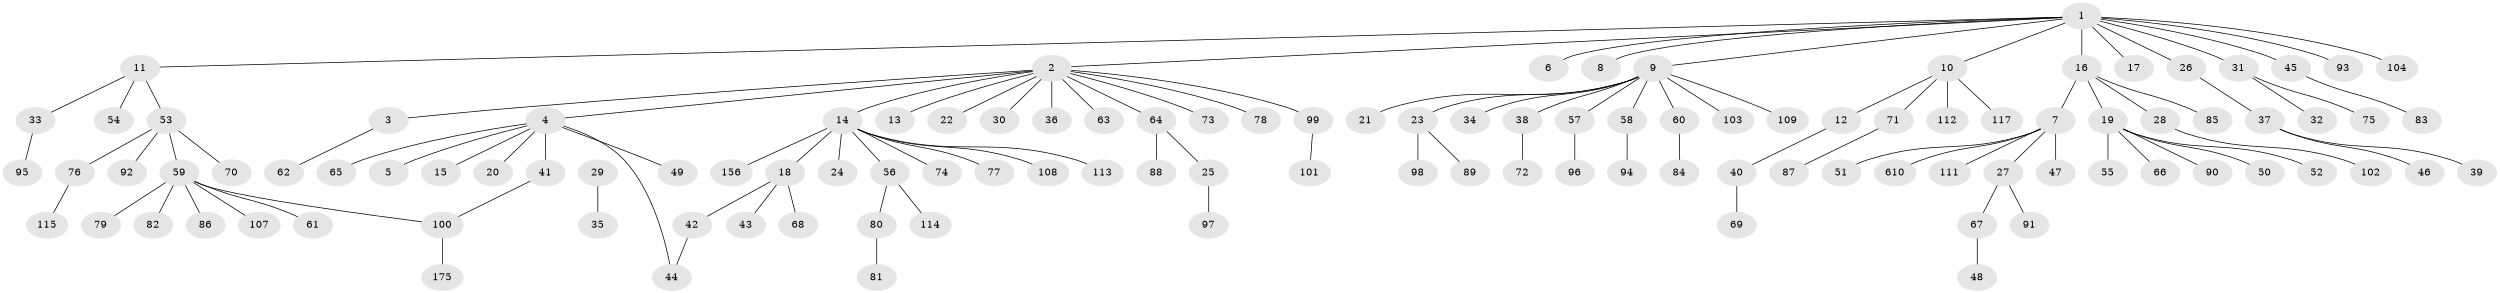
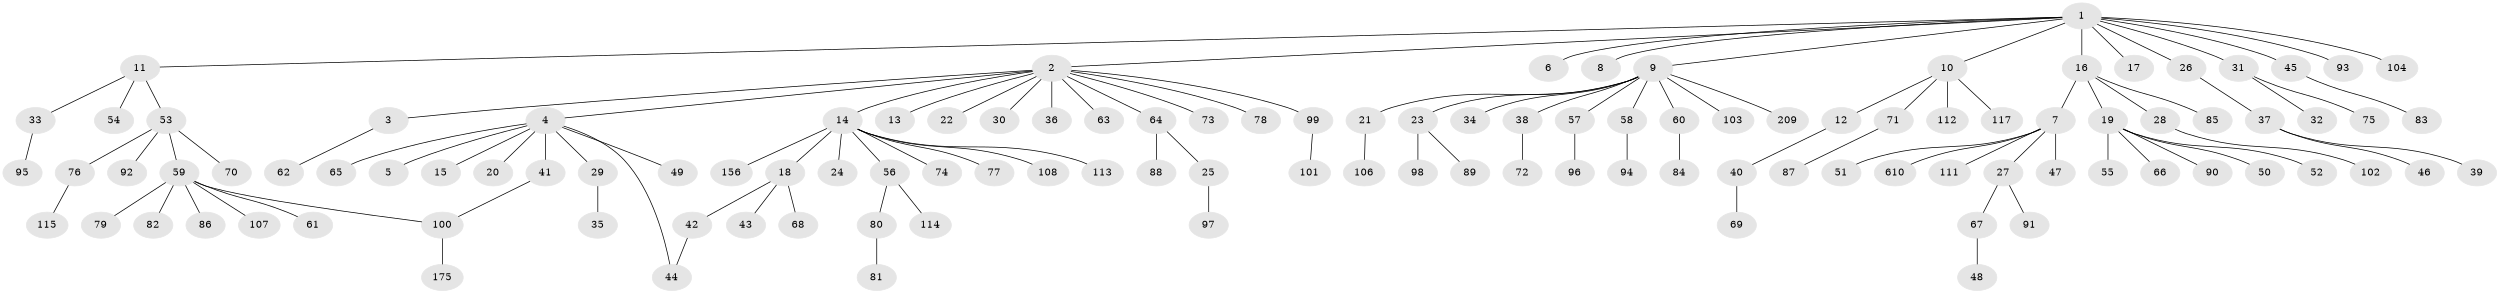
node "109": label "109" -> "209"
edge "4" -- "29": added
node "106": added
